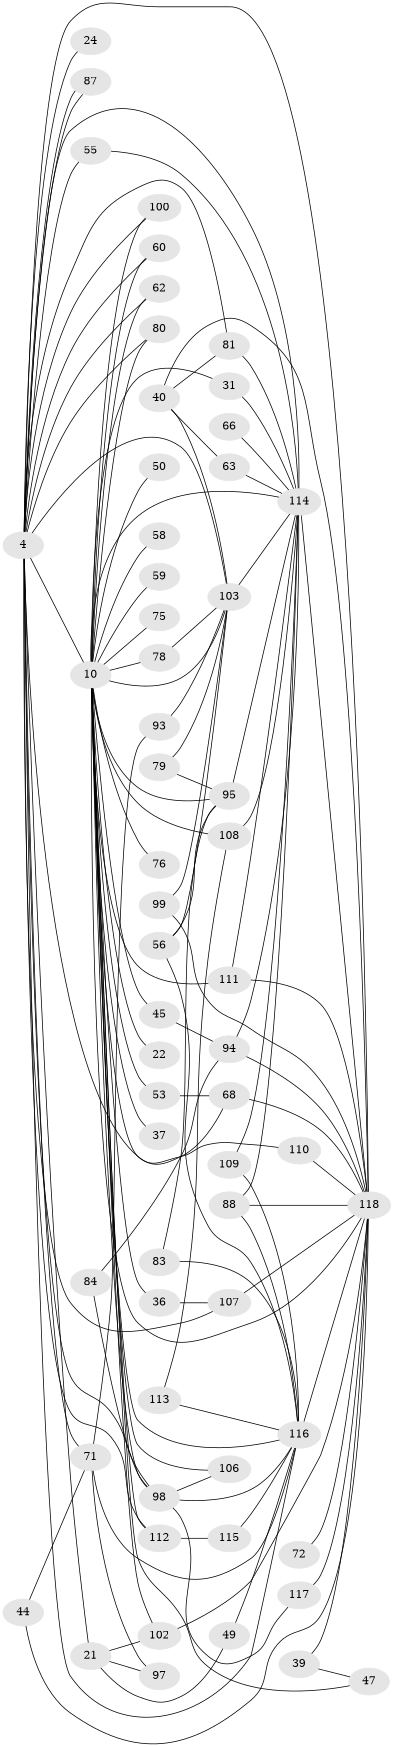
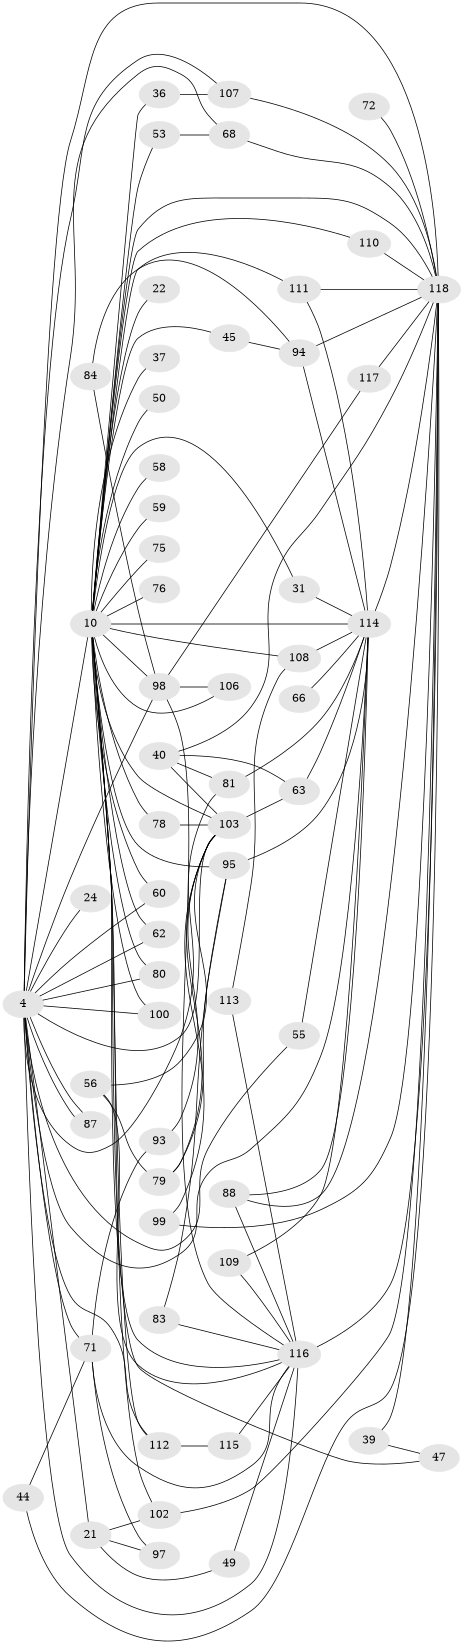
edge "114" -- "103": now "63" -- "103"
edge "95" -- "56": now "79" -- "56"
